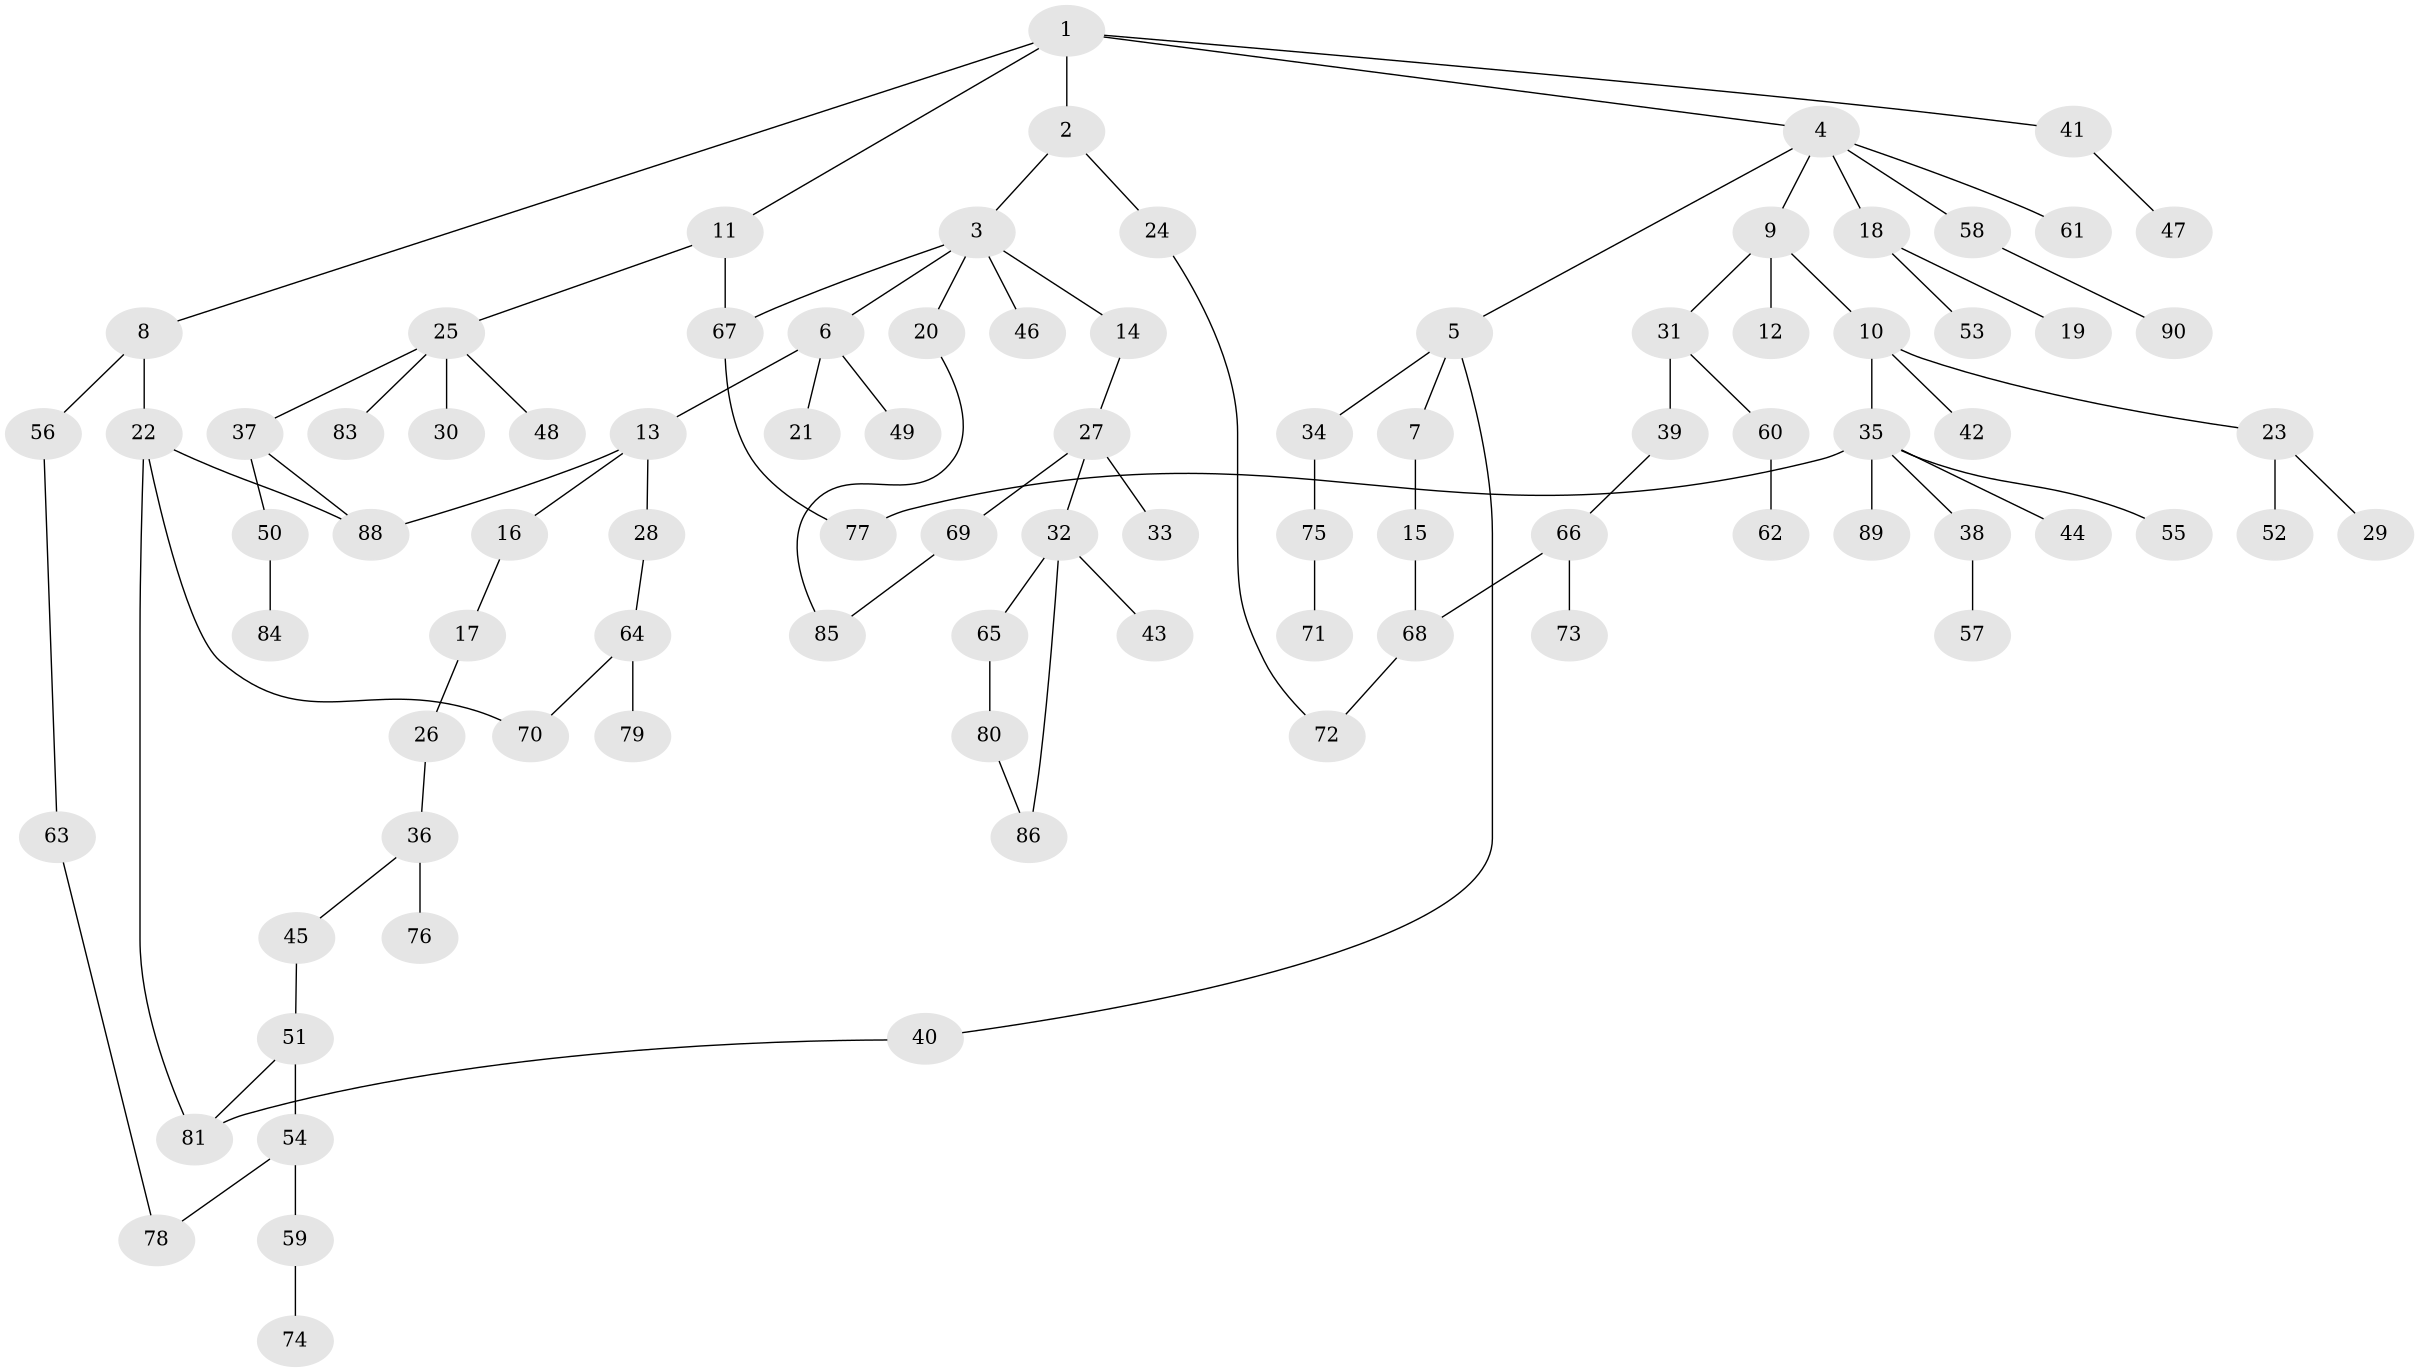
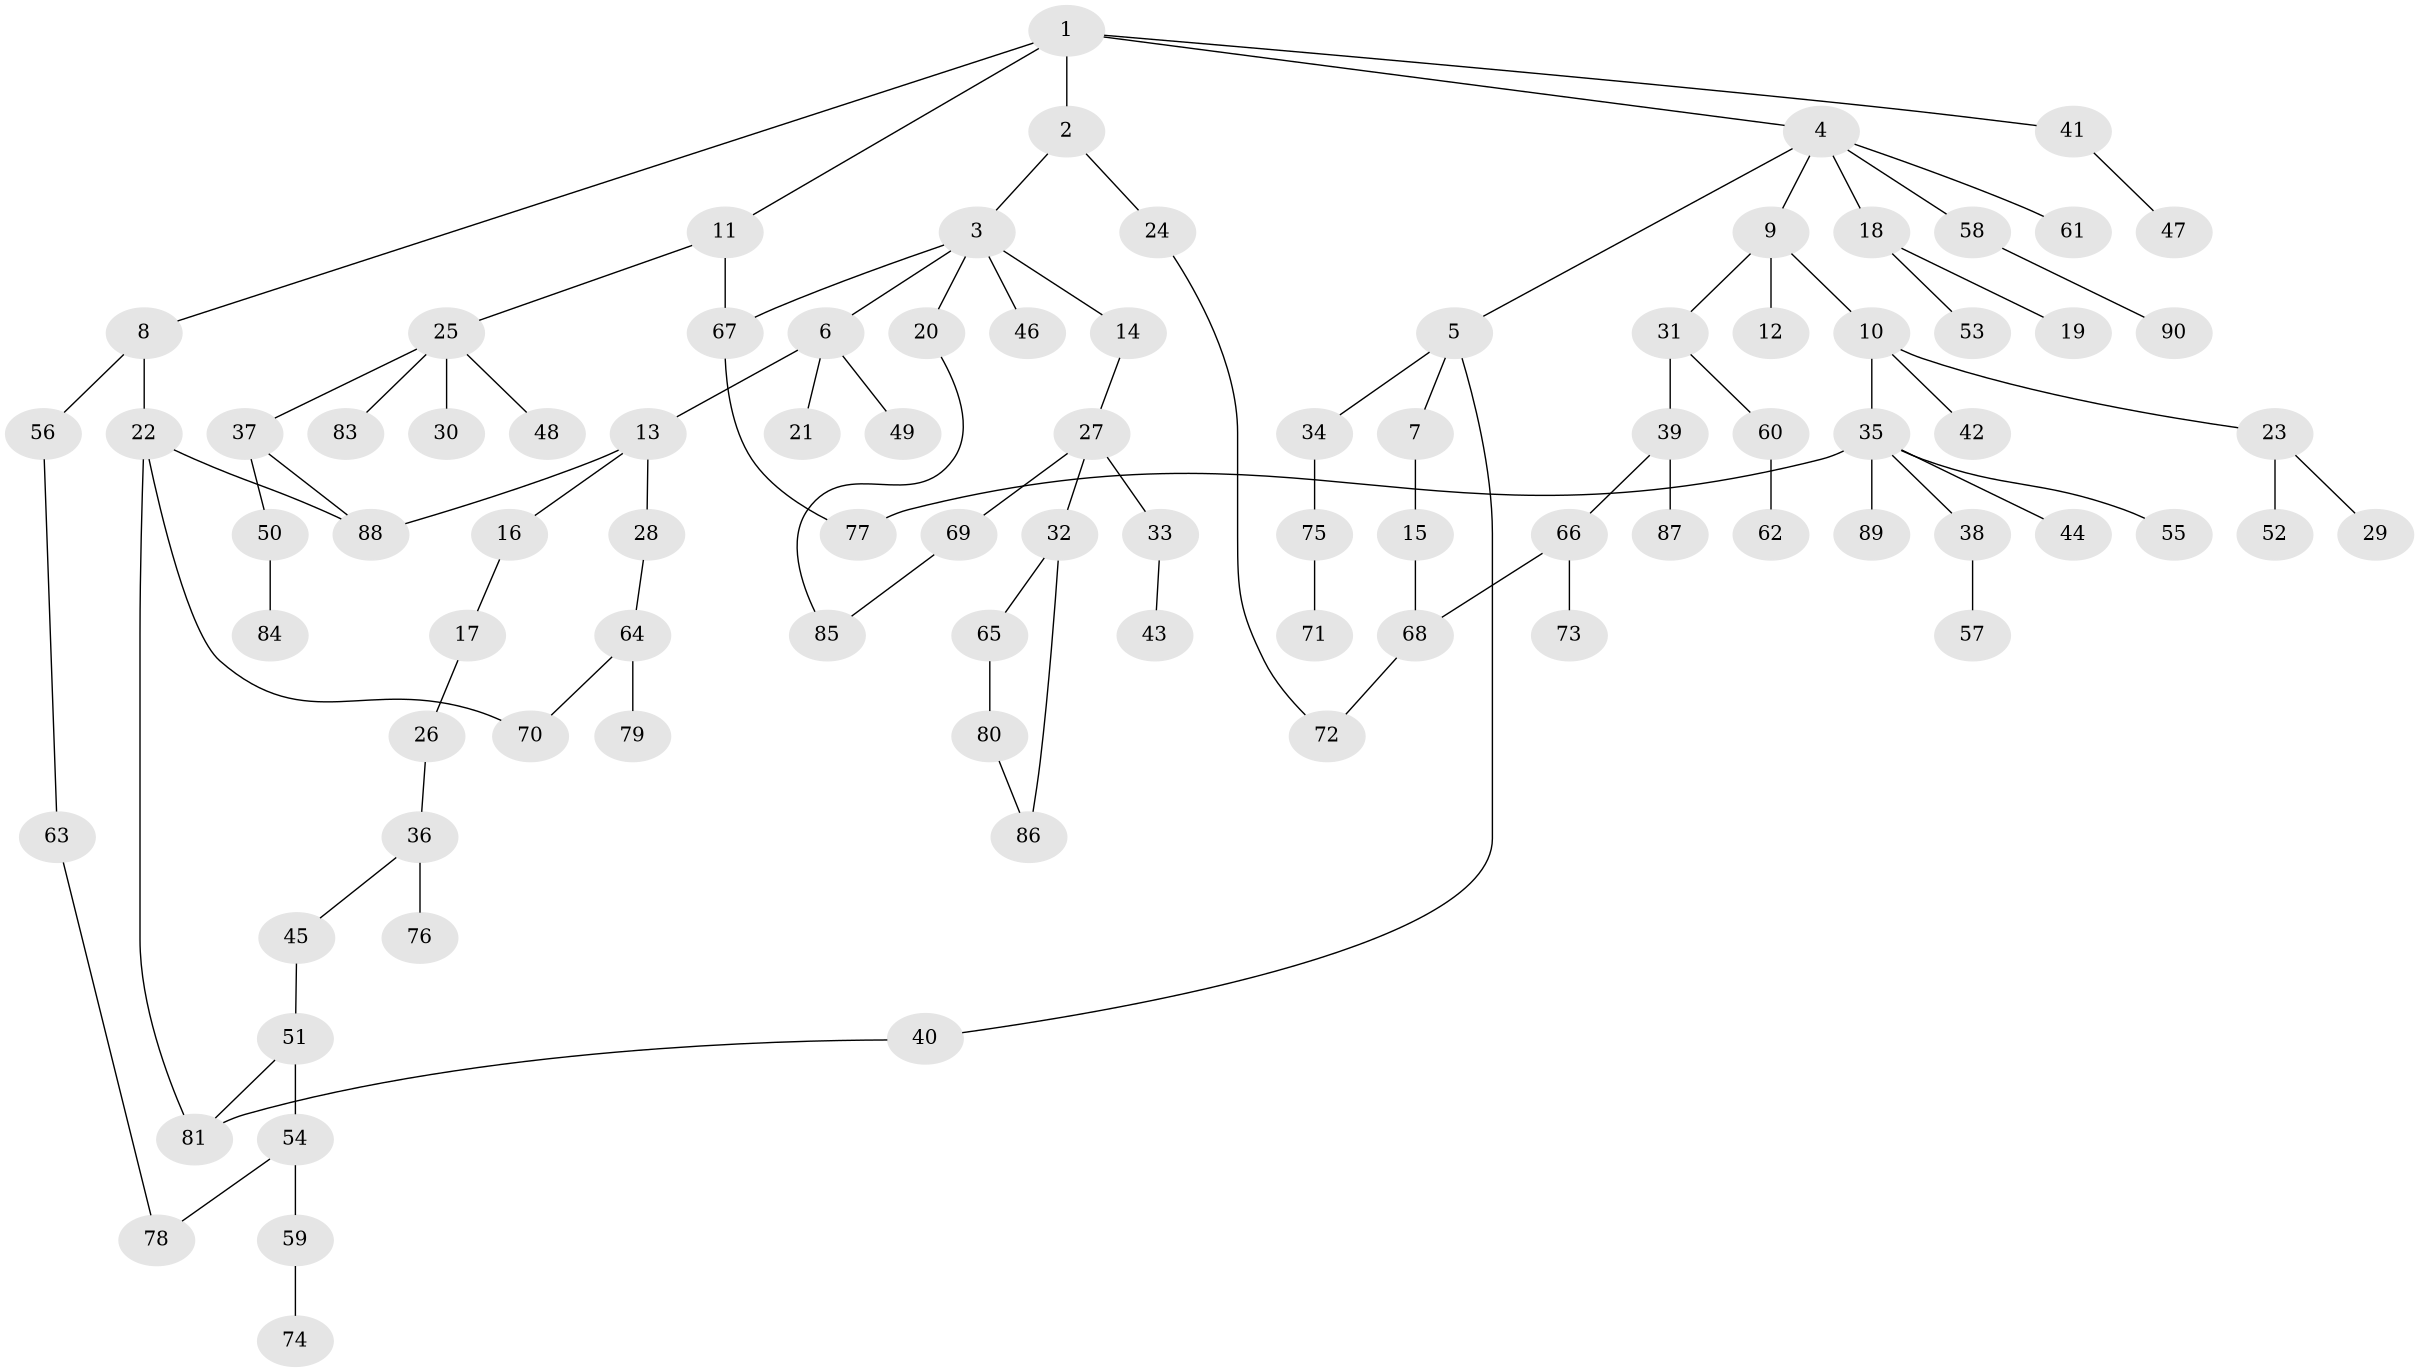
node "87": added
edge "32" -- "43": now "33" -- "43"
